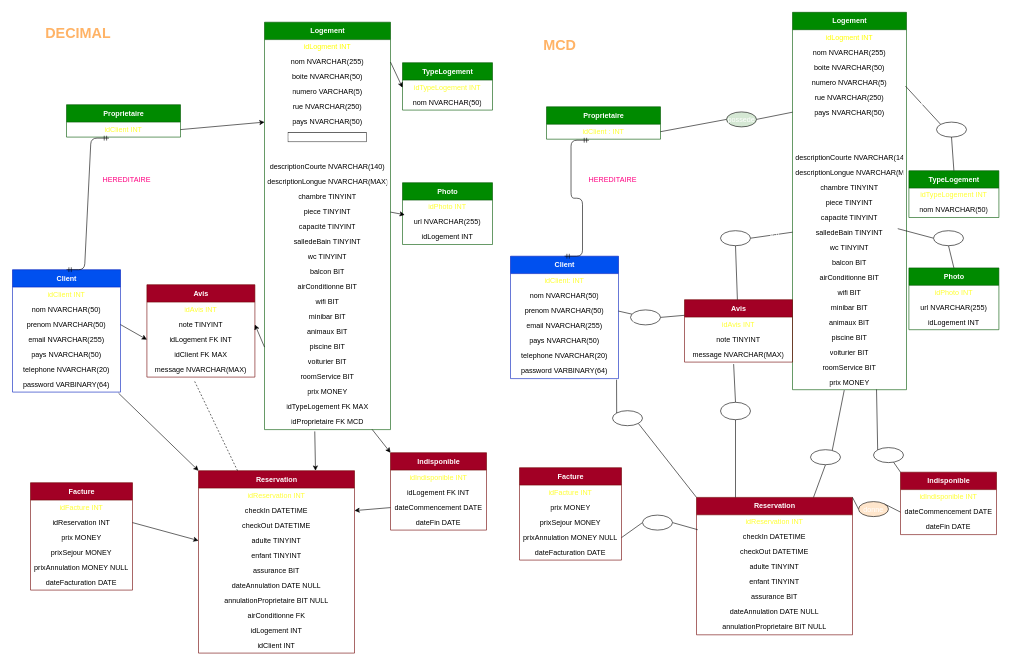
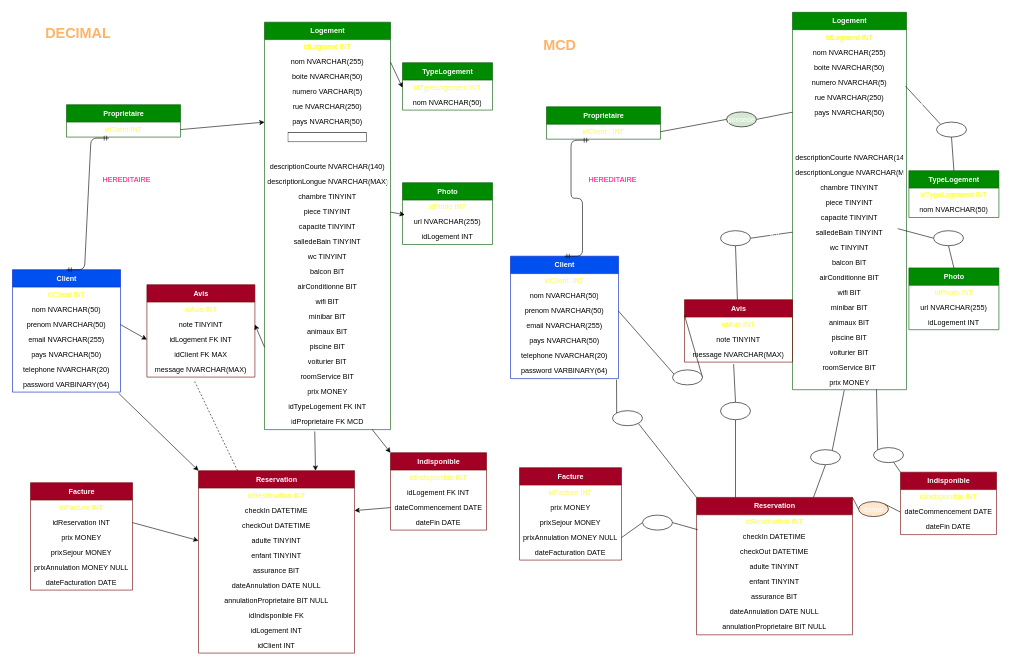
node "partage": moved (645, 317) -> (687, 377)
node "idTypeLogement FK MAX": label "idTypeLogement FK MAX" -> "idTypeLogement FK INT"
node "airConditionne FK": label "airConditionne FK" -> "idIndisponible FK"
